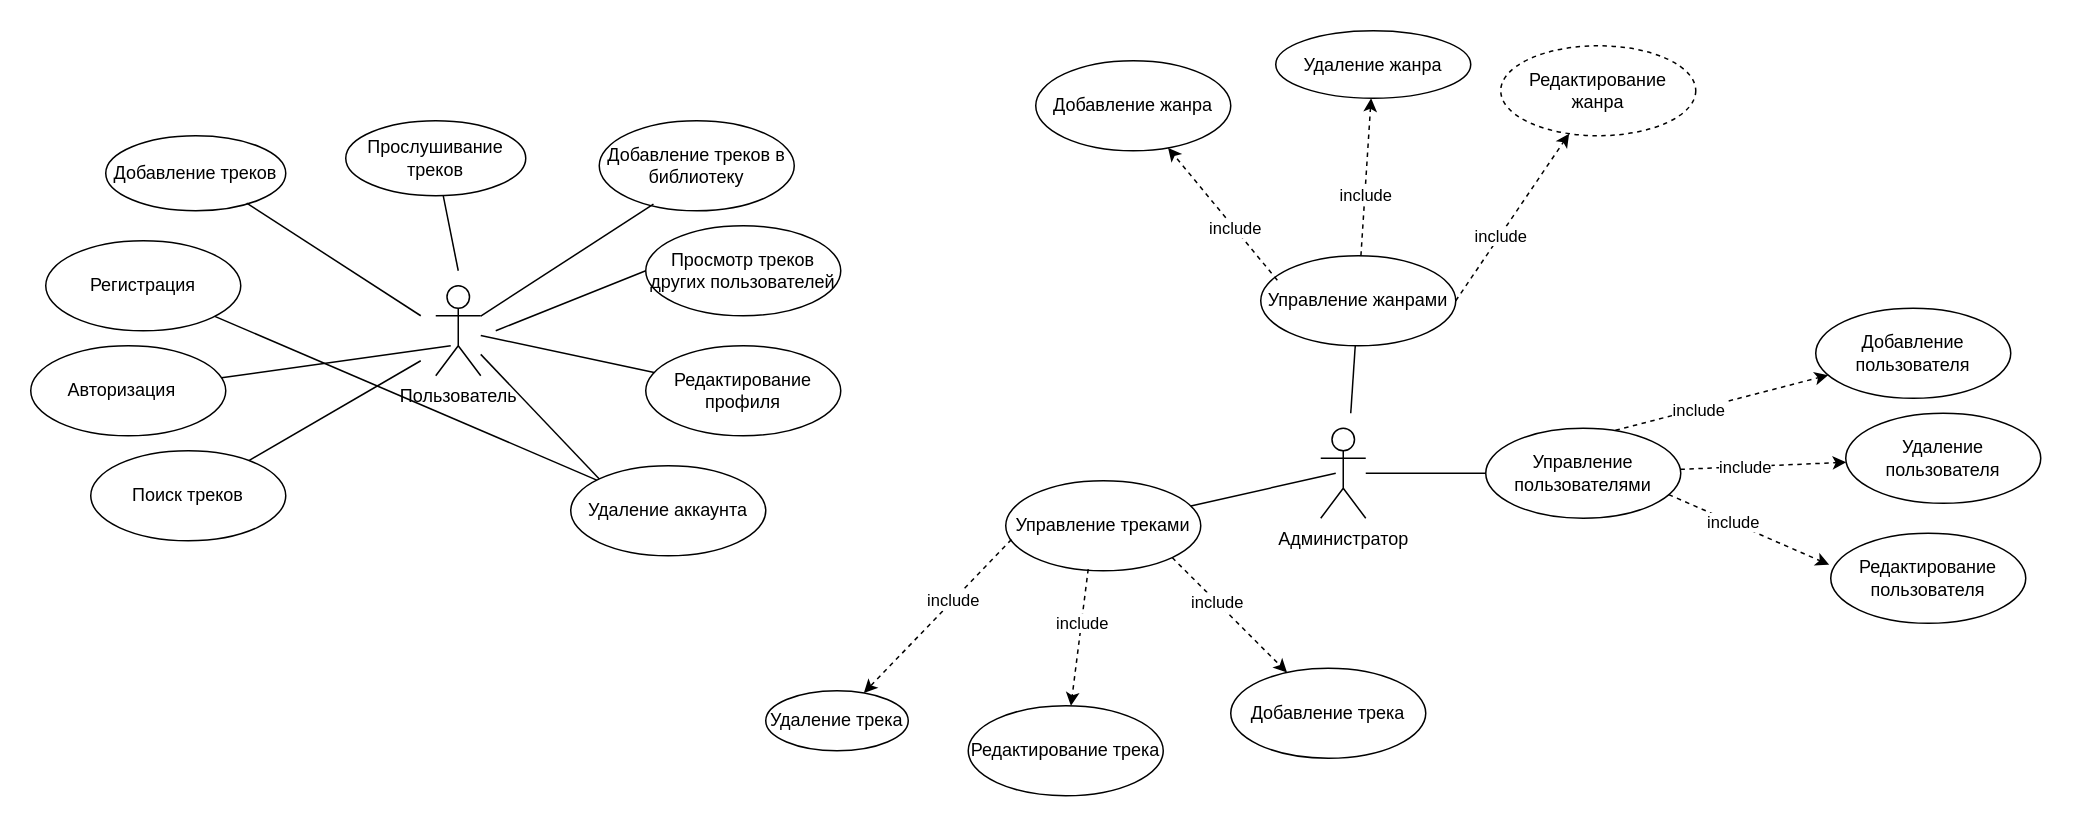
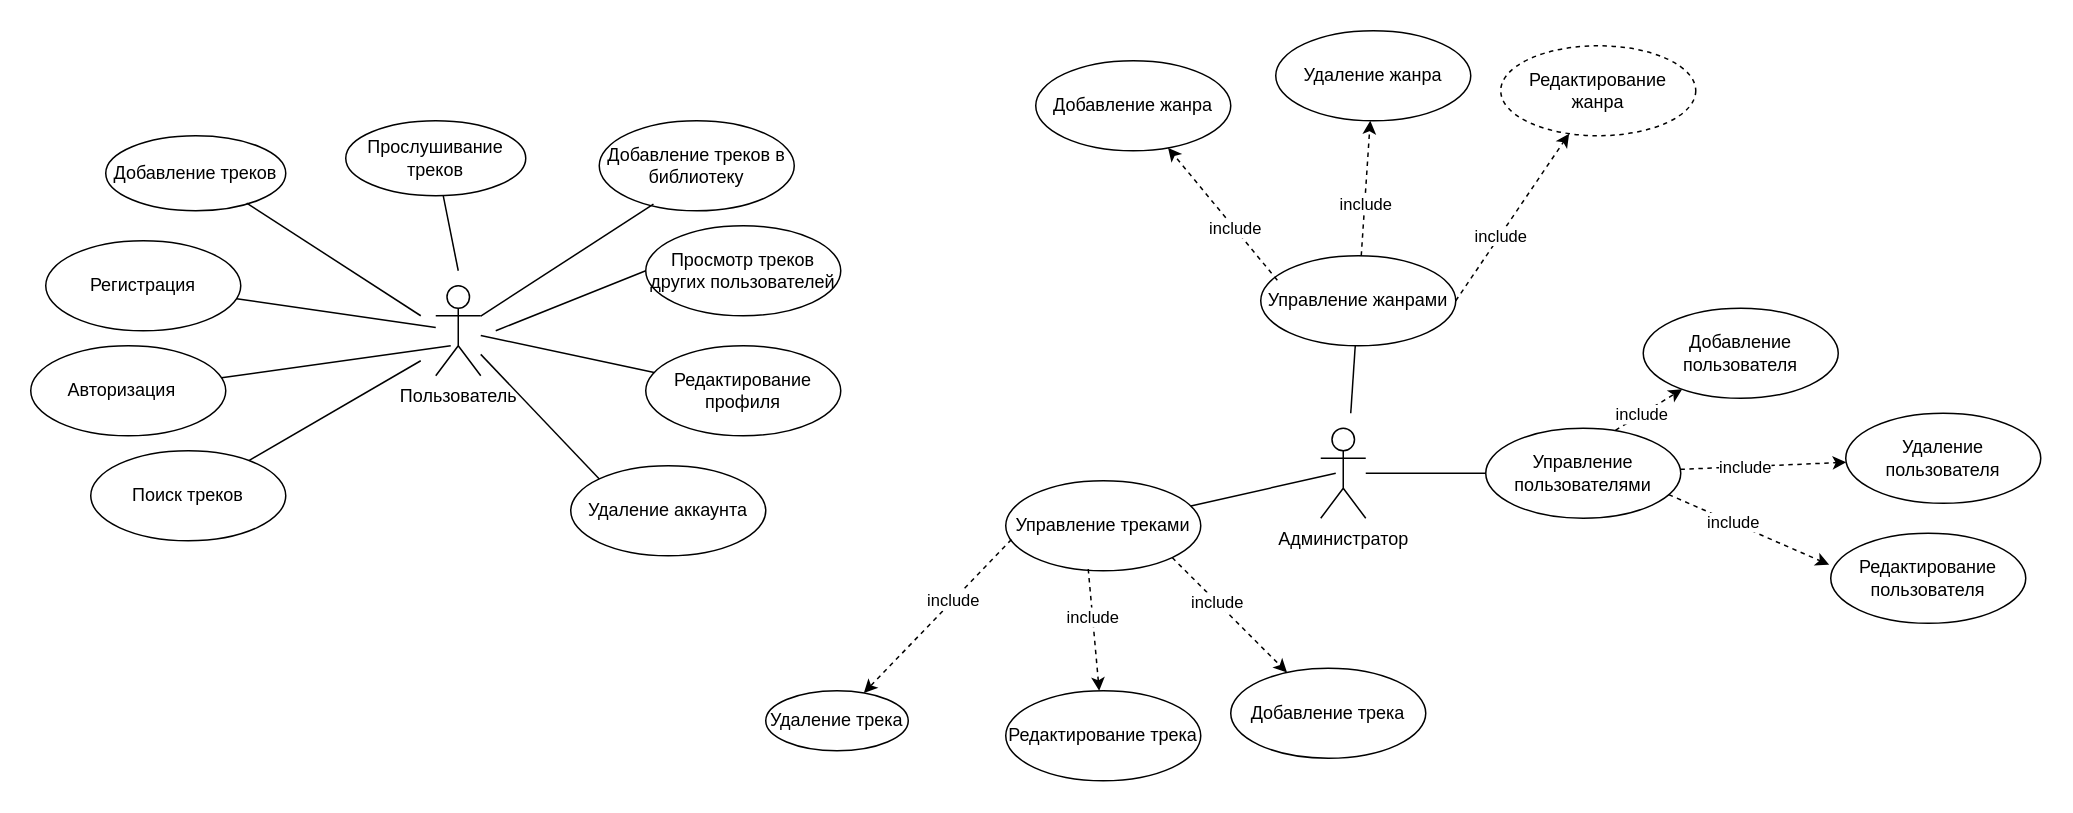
node "Удаление жанра": size 195x68 -> 195x90
node "Добавление пользователя": moved (1913, 353) -> (1741, 353)
edge "Регистрация" -- "Удаление аккаунта": now "Регистрация" -- "Пользователь"
node "Редактирование трека": moved (1066, 751) -> (1103, 736)
